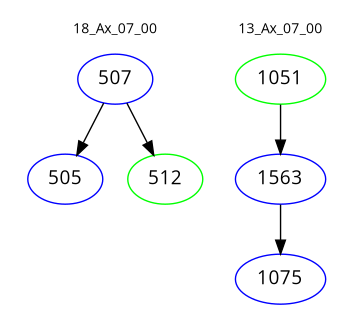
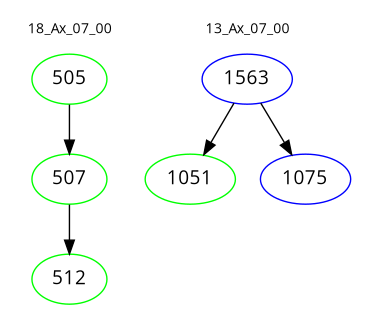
node "507": color blue -> green
edge "1051" -> "1563": reversed
edge "507" -> "505": reversed
node "505": color blue -> green
